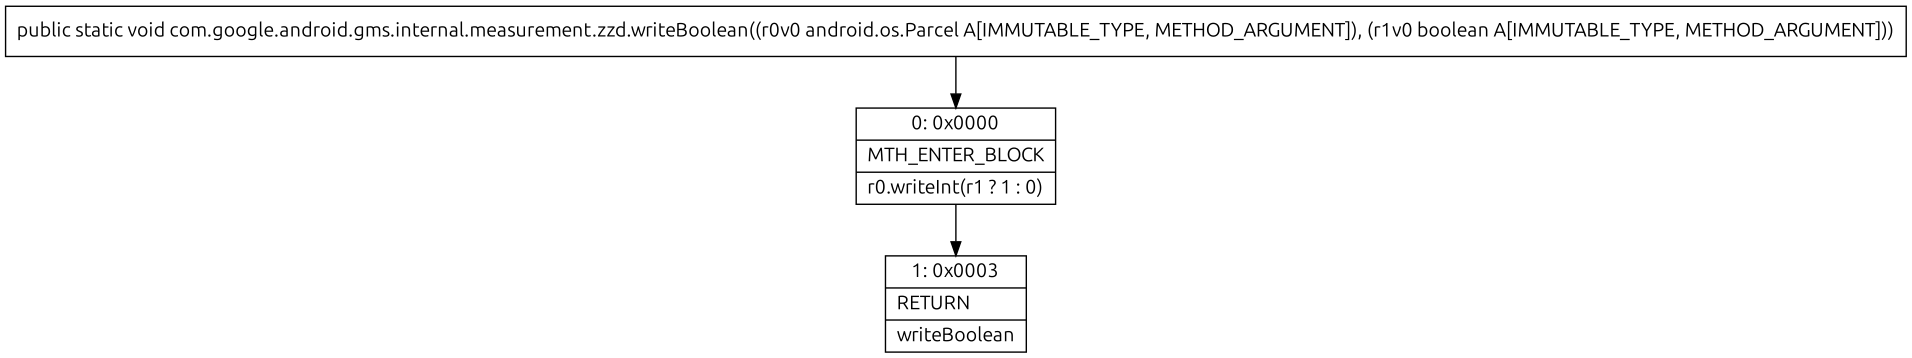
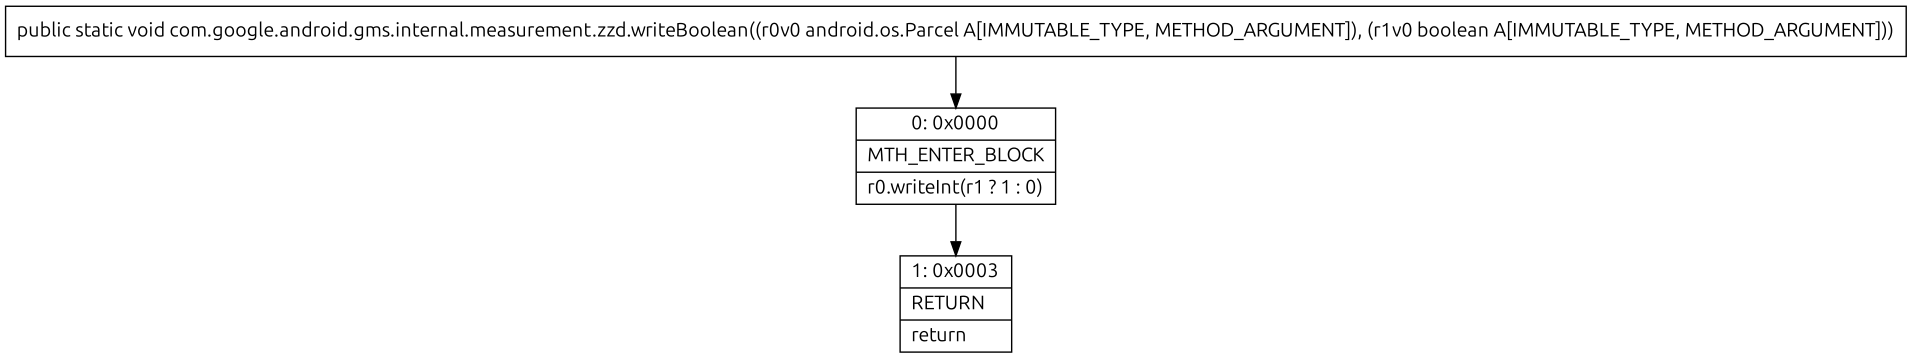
node "1: 0x0003": text "writeBoolean" -> "return"
